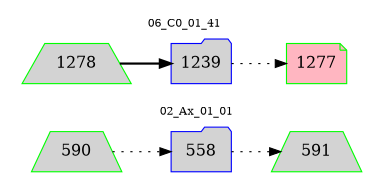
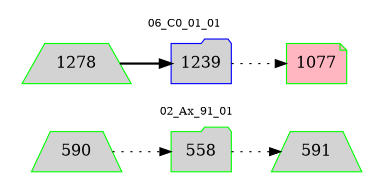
cluster "06_C0_01_41": label "06_C0_01_41" -> "06_C0_01_01"
node "1277": label "1277" -> "1077"
cluster "02_Ax_01_01": label "02_Ax_01_01" -> "02_Ax_91_01"
node "558": color blue -> green
